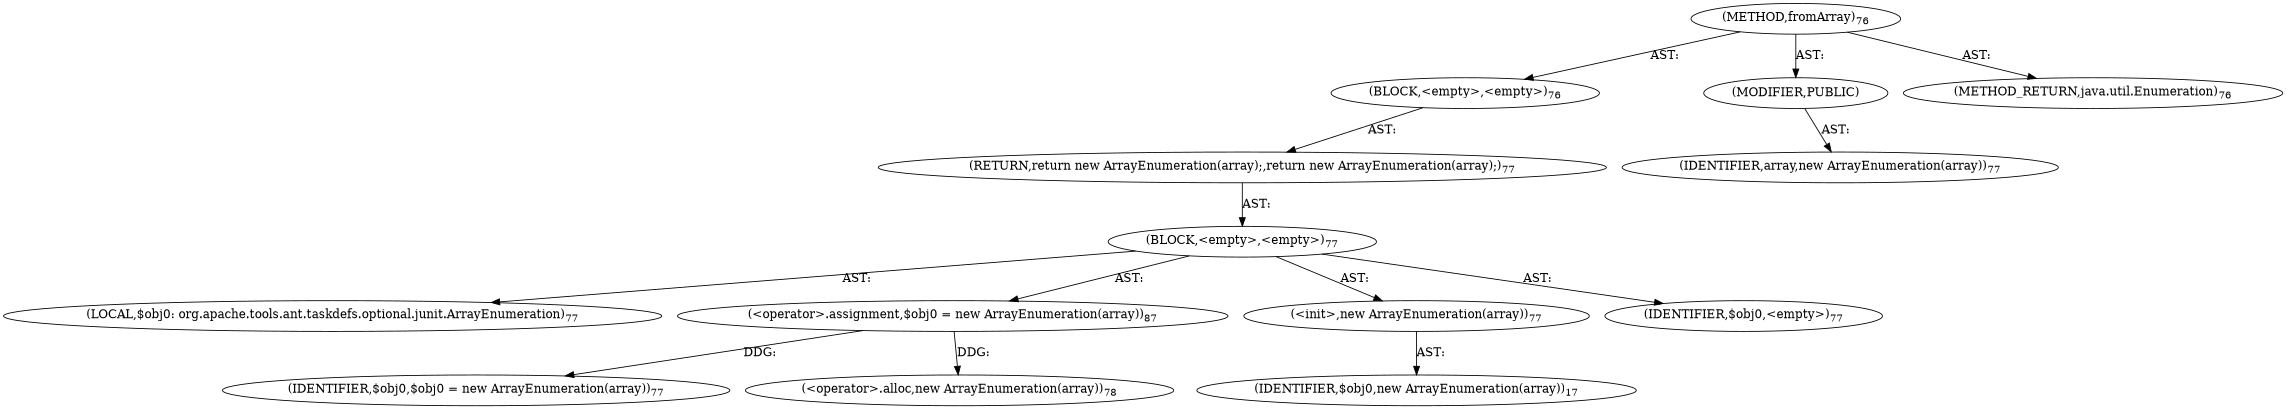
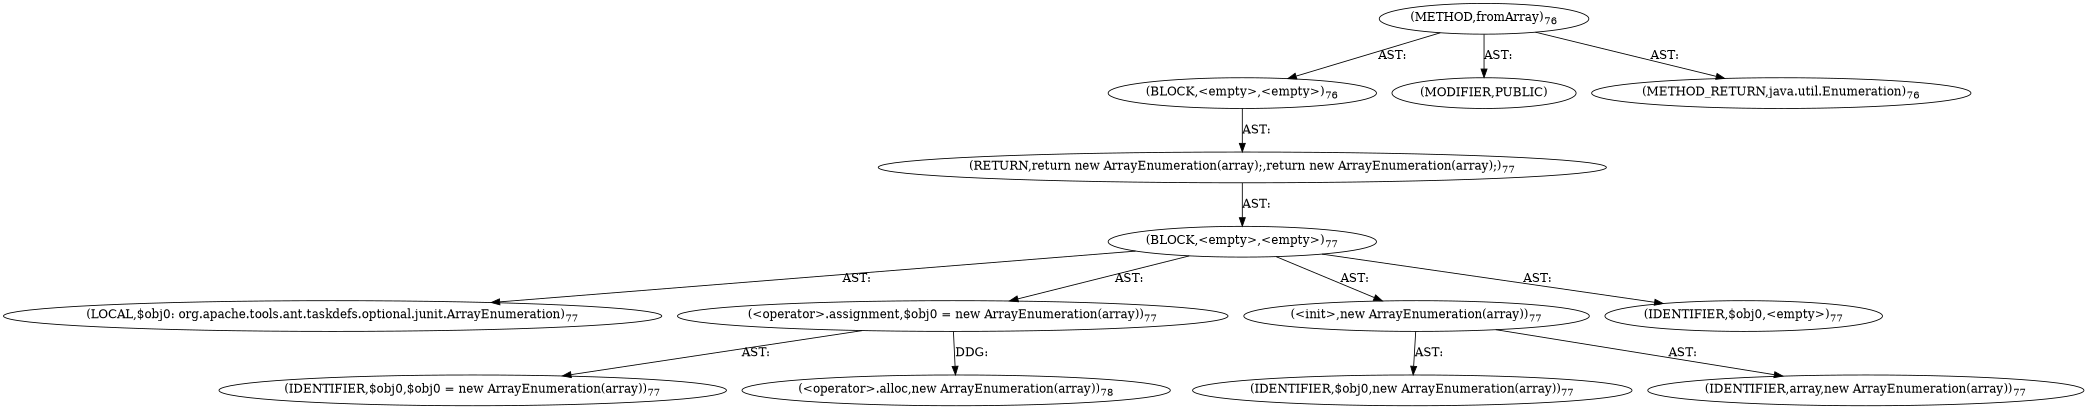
edge "(MODIFIER,PUBLIC)" -> "(IDENTIFIER,array,new ArrayEnumeration(array))": now "(<init>,new ArrayEnumeration(array))" -> "(IDENTIFIER,array,new ArrayEnumeration(array))"
node "(<operator>.assignment,$obj0 = new ArrayEnumeration(array))": text "87" -> "77"
edge "(<operator>.assignment,$obj0 = new ArrayEnumeration(array))" -> "(IDENTIFIER,$obj0,$obj0 = new ArrayEnumeration(array))": label "DDG: " -> "AST: "
node "(IDENTIFIER,$obj0,new ArrayEnumeration(array))": text "17" -> "77"
